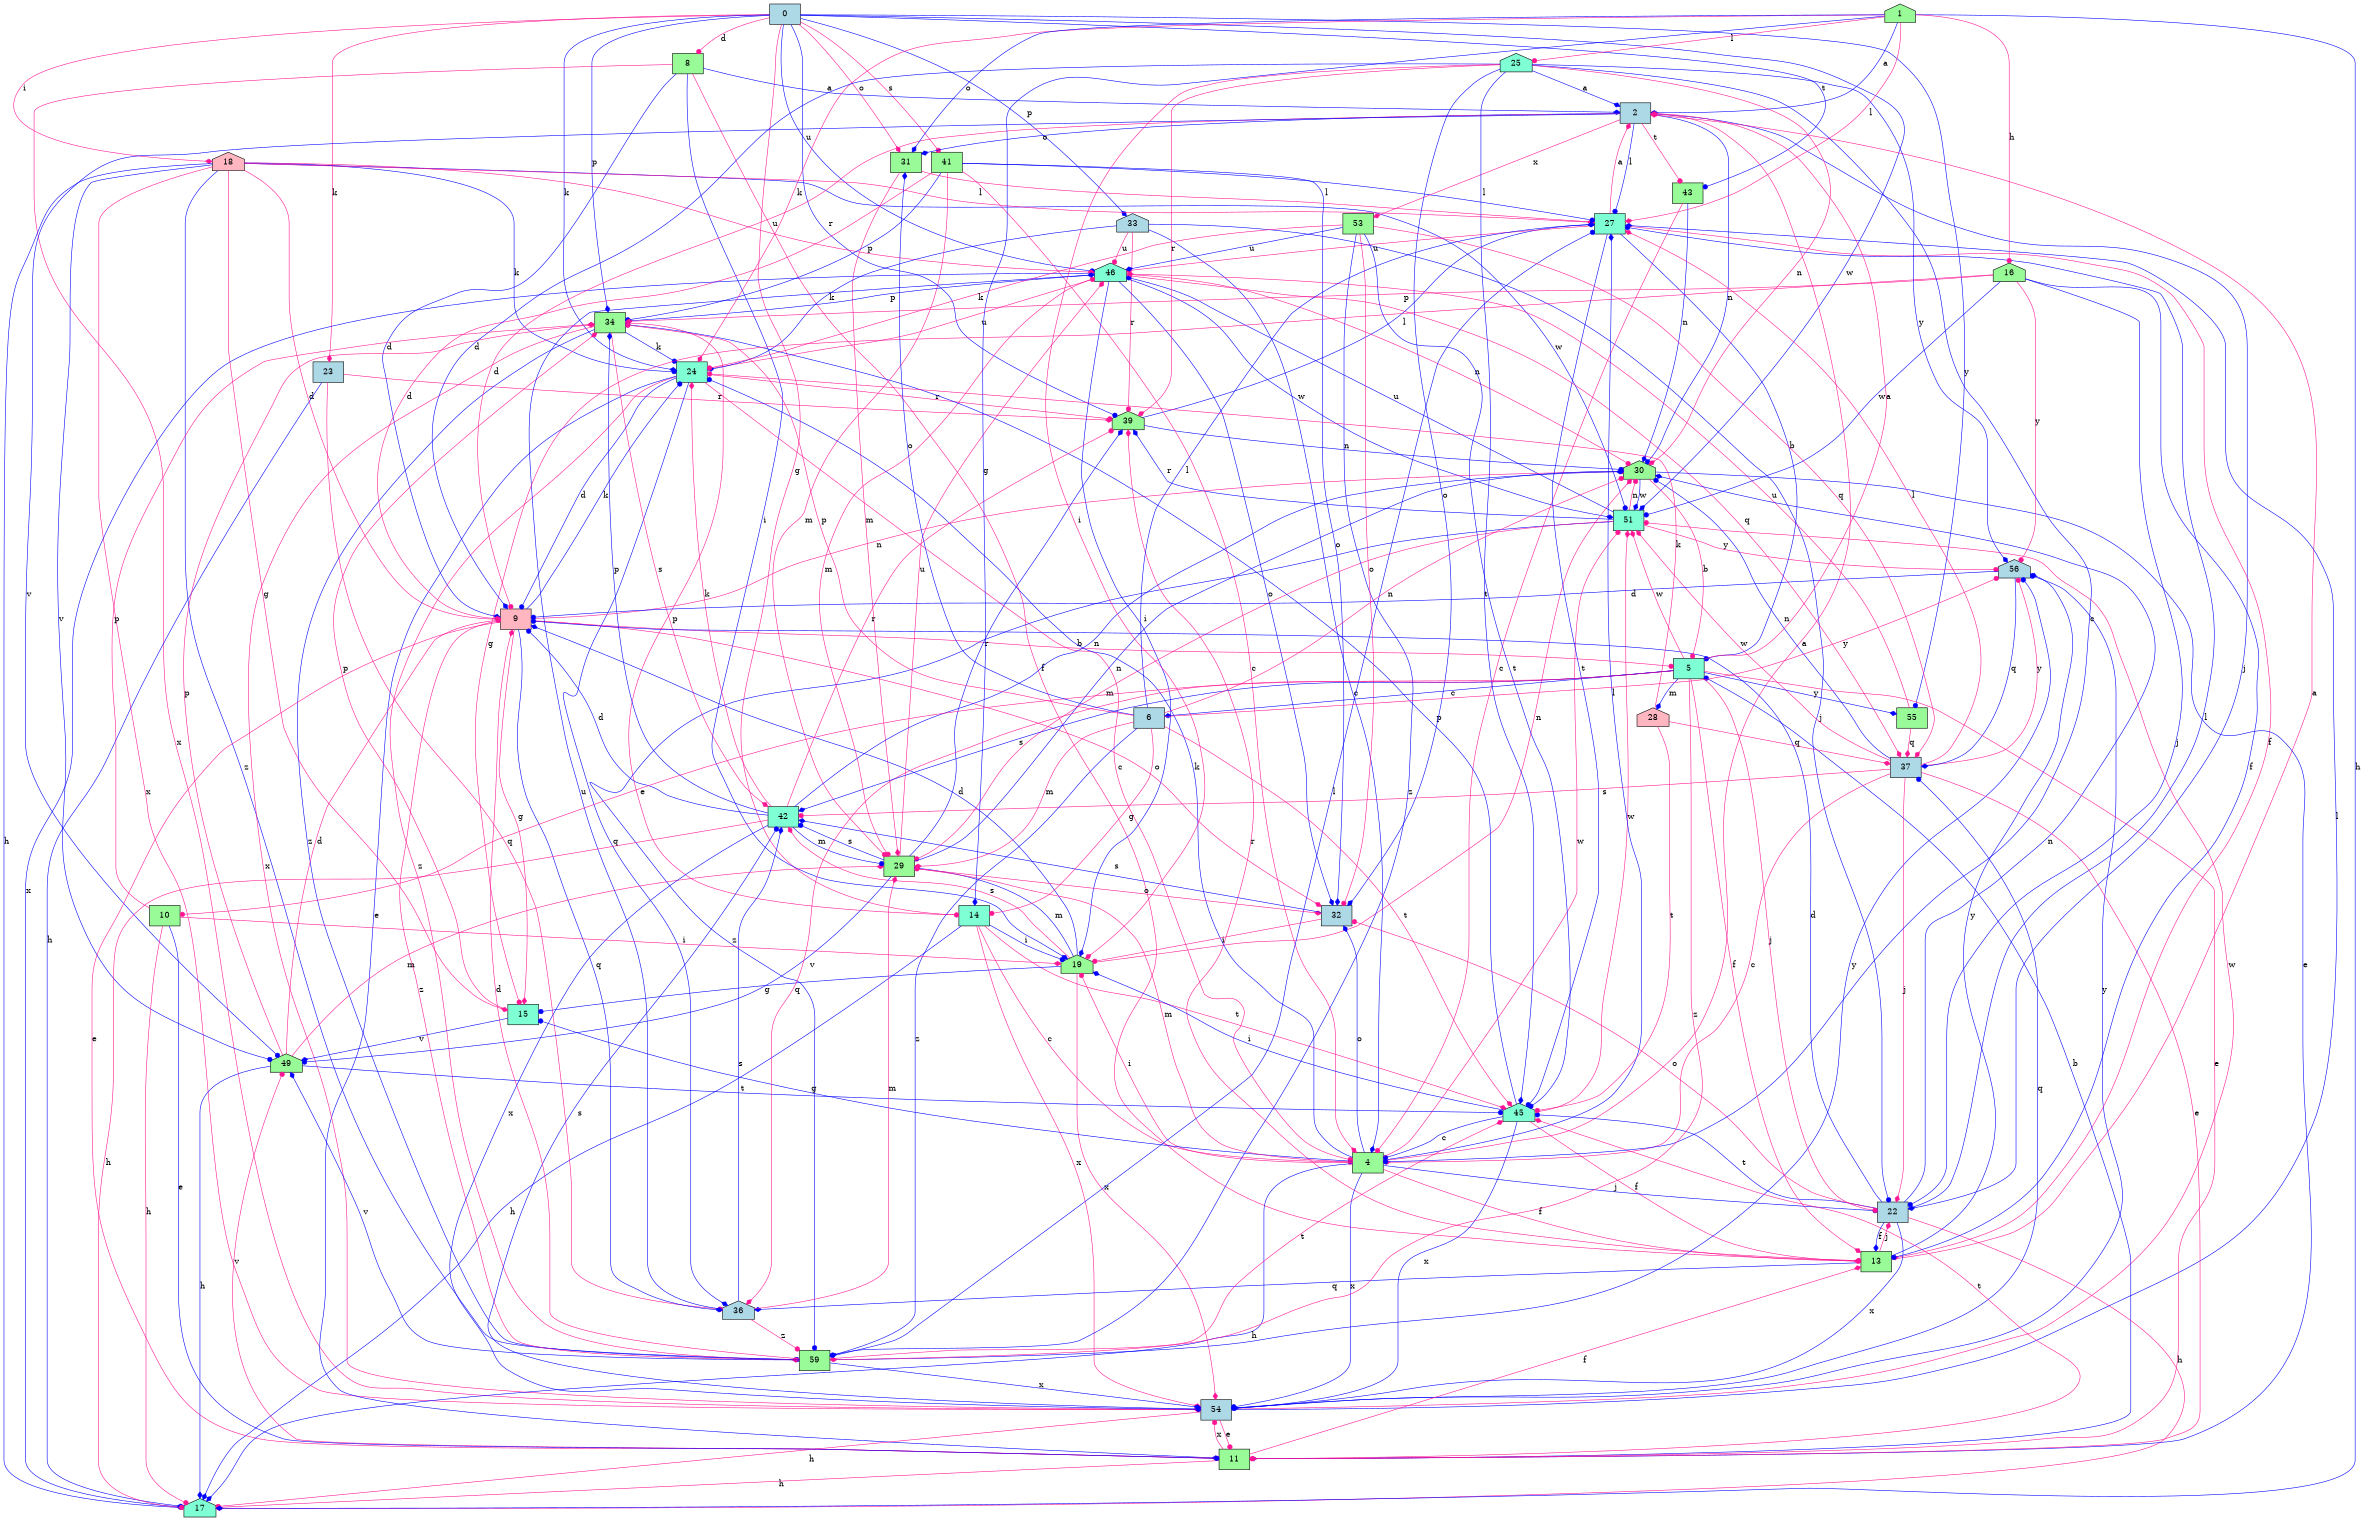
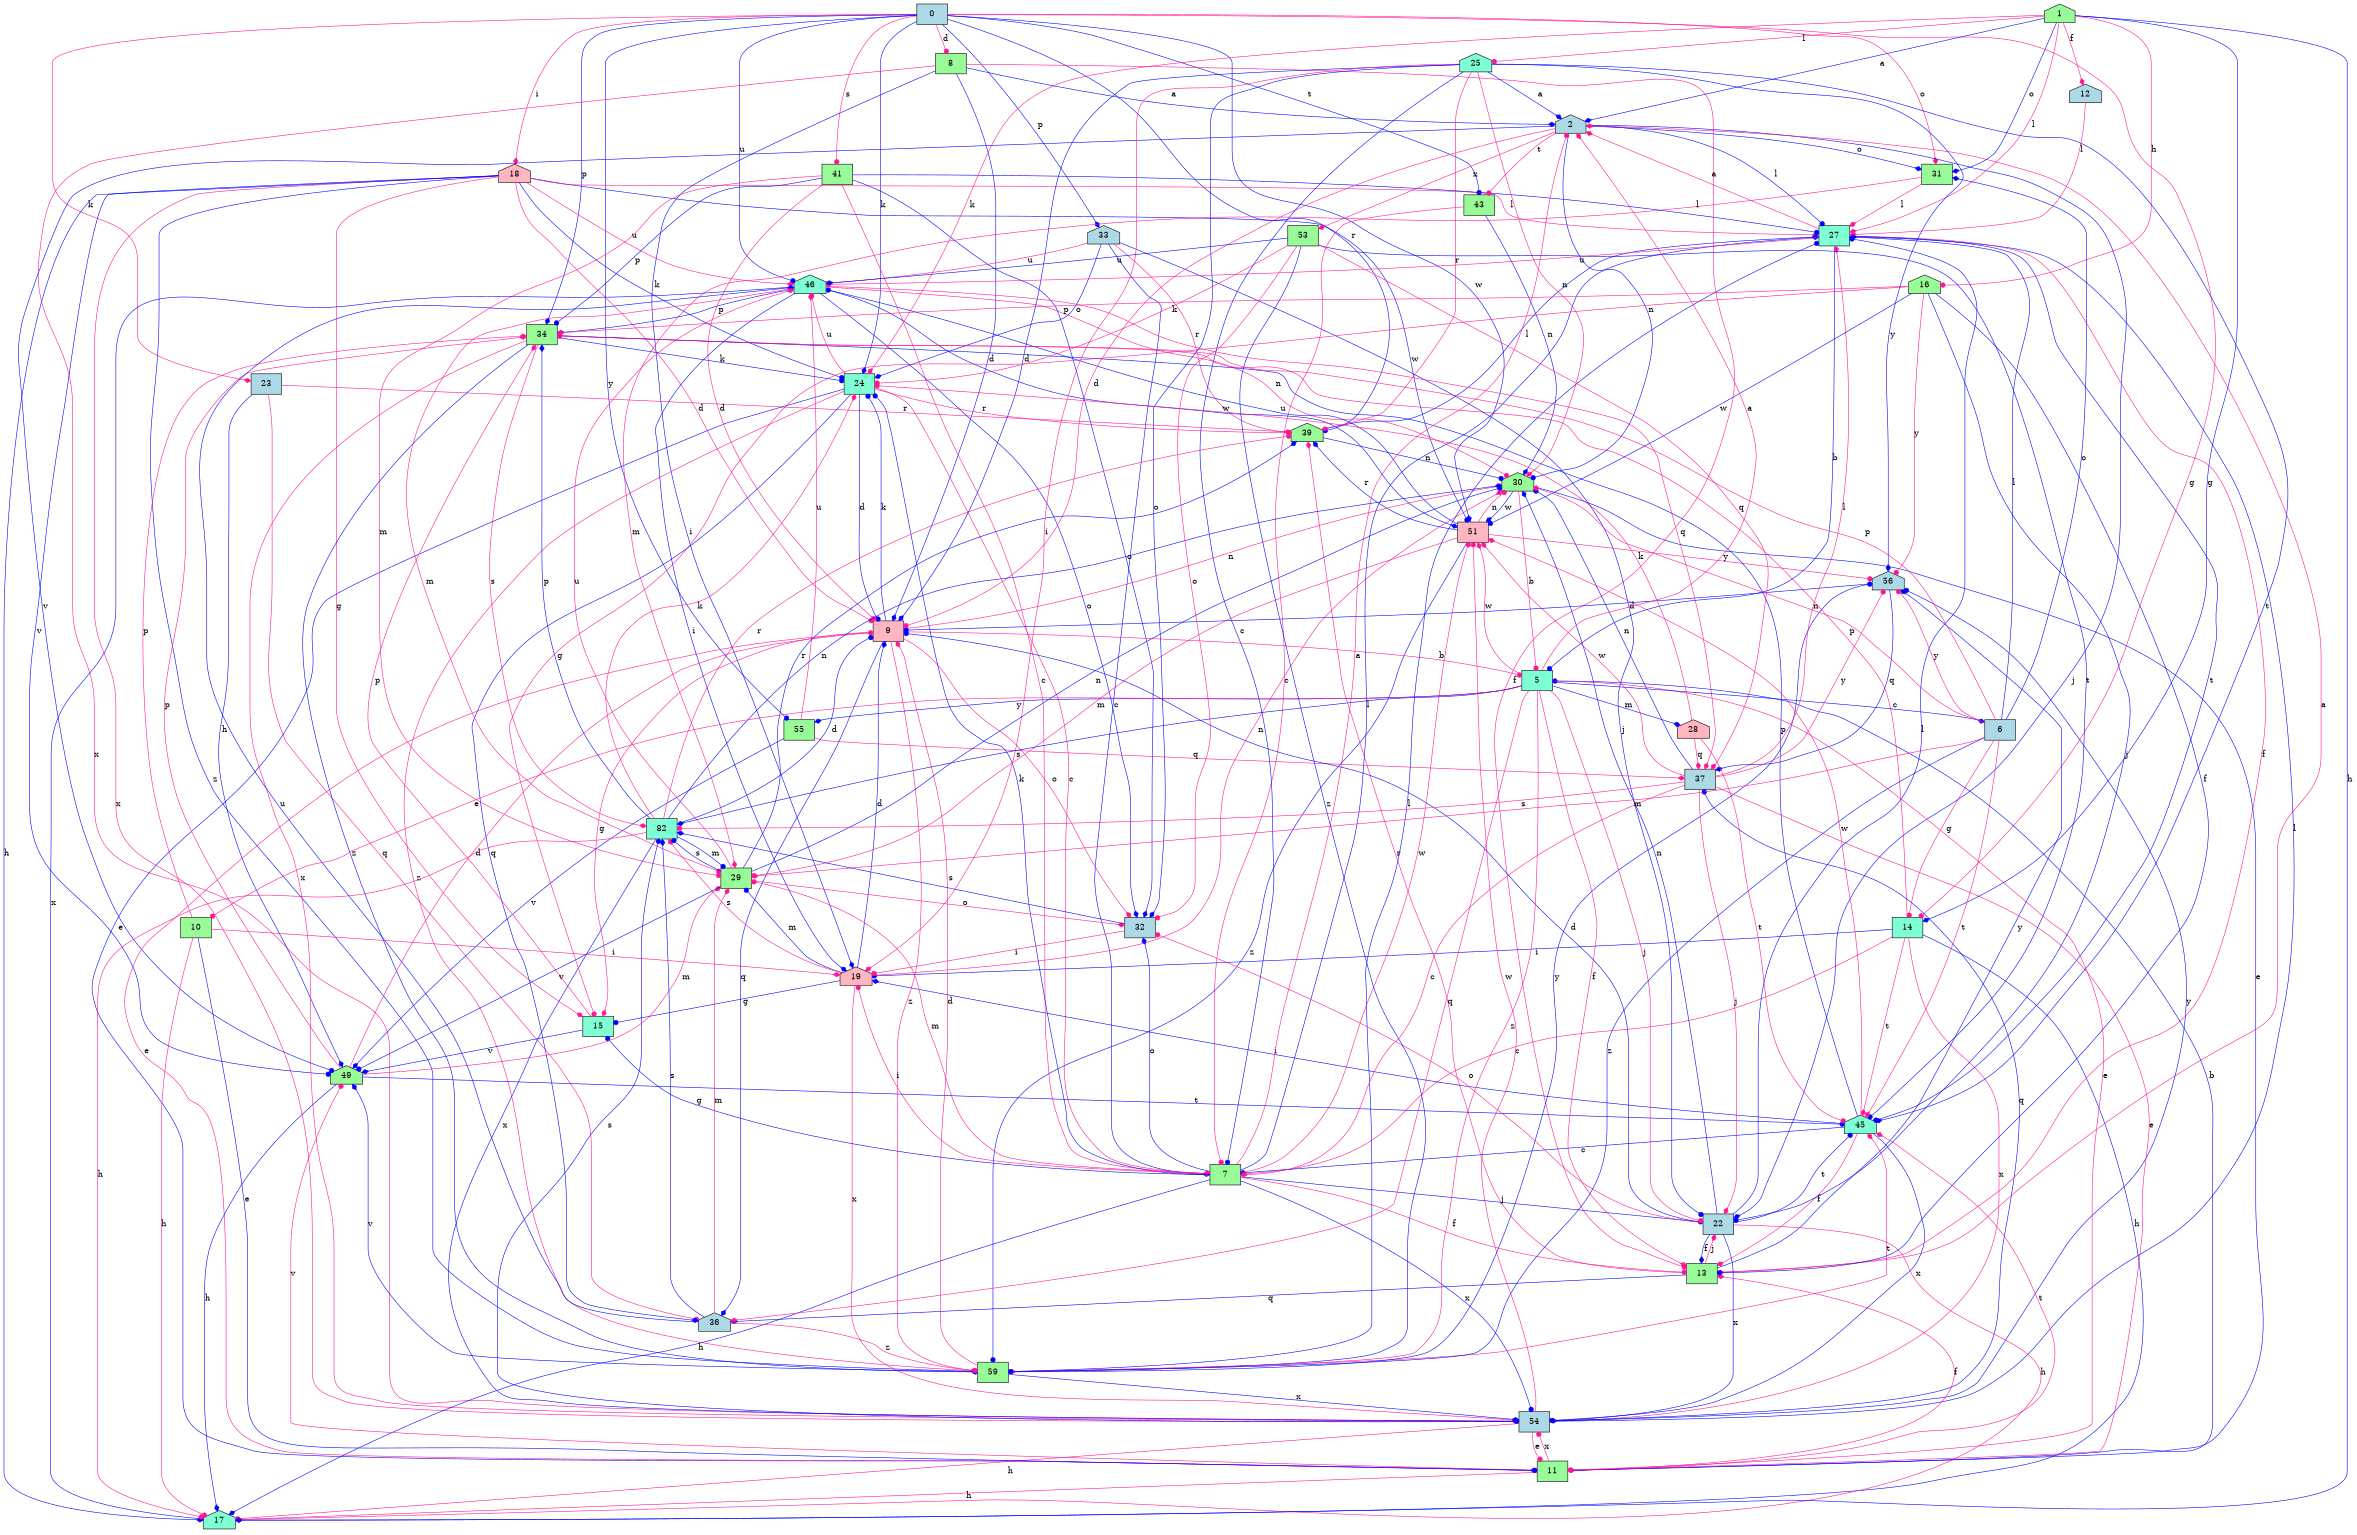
node "12": added
node "2": shape box -> house
edge "33" -> "24": label "k" -> "o"
node "51": fillcolor aquamarine -> lightpink
node "42": label "42" -> "82"
edge "55" -> "49": added, label "v"
edge "23" -> "17": now "23" -> "49"
node "19": fillcolor palegreen -> lightpink
node "4": label "4" -> "7"
